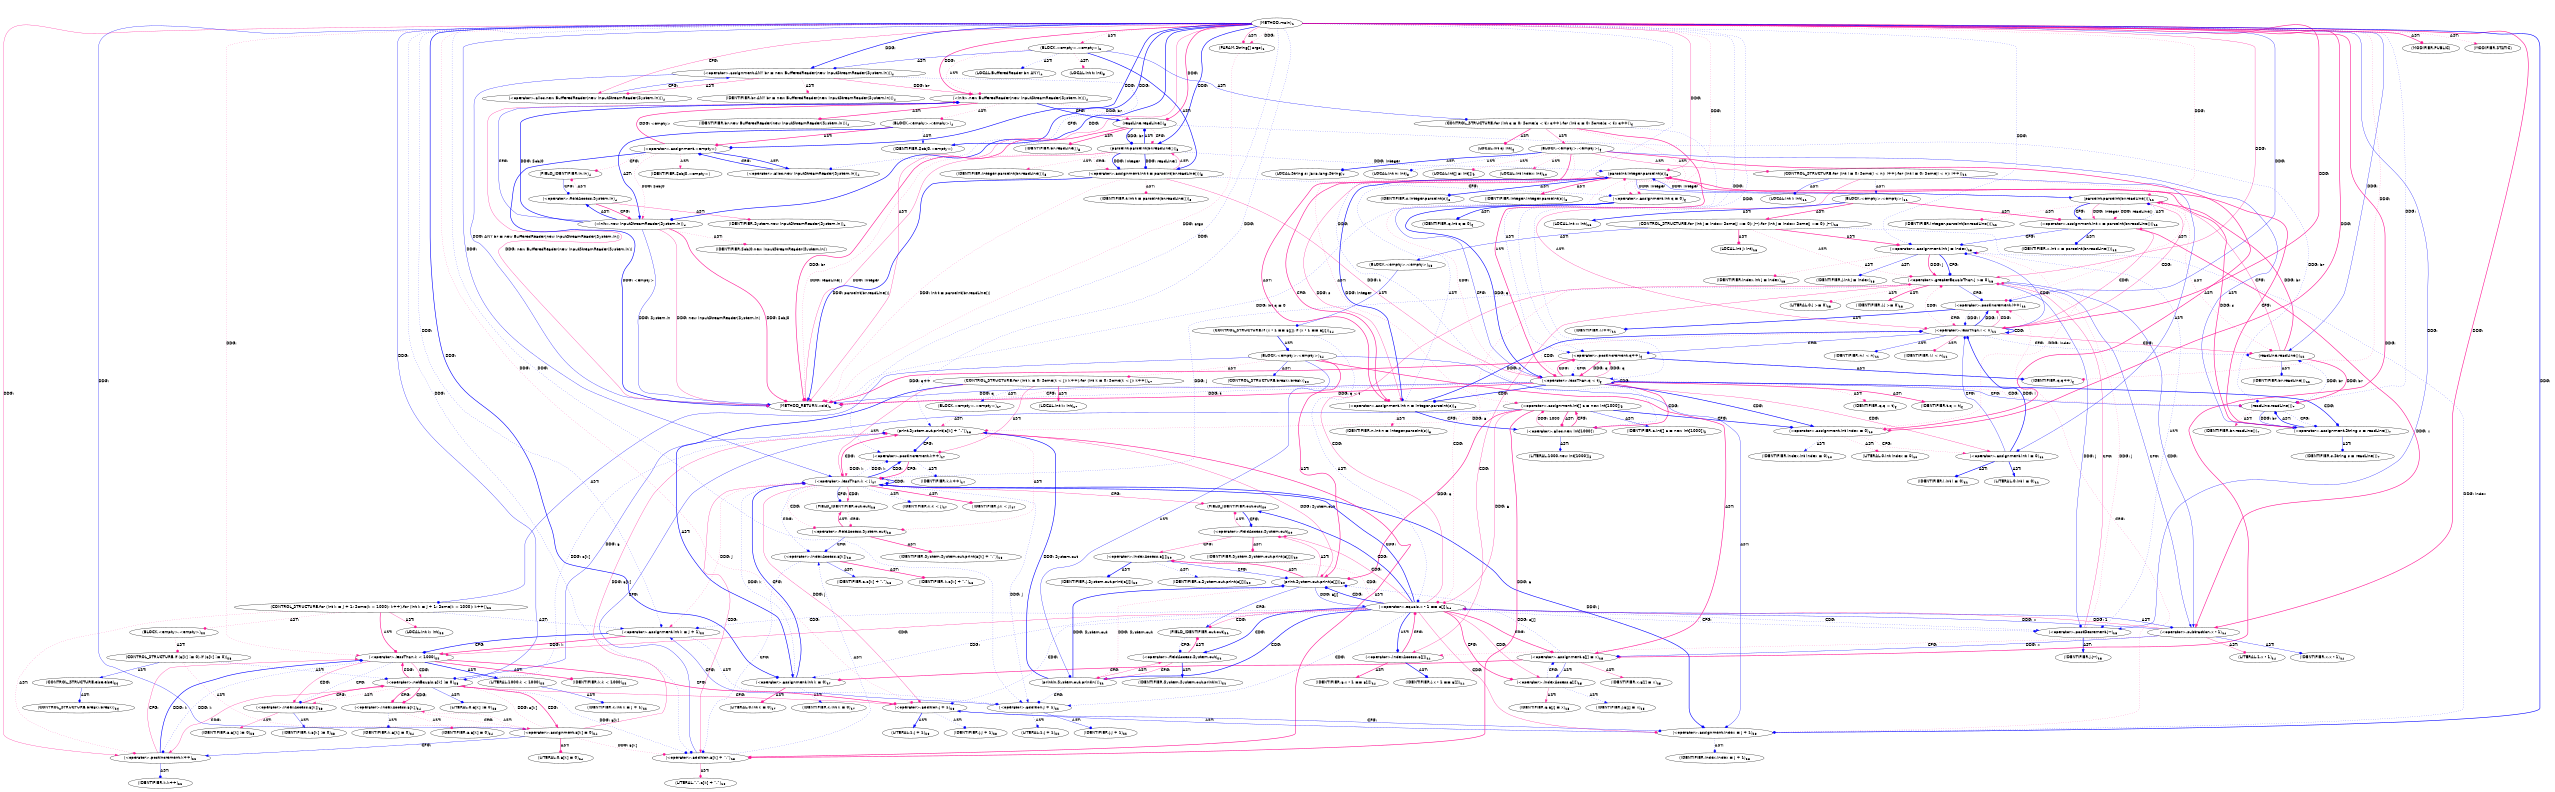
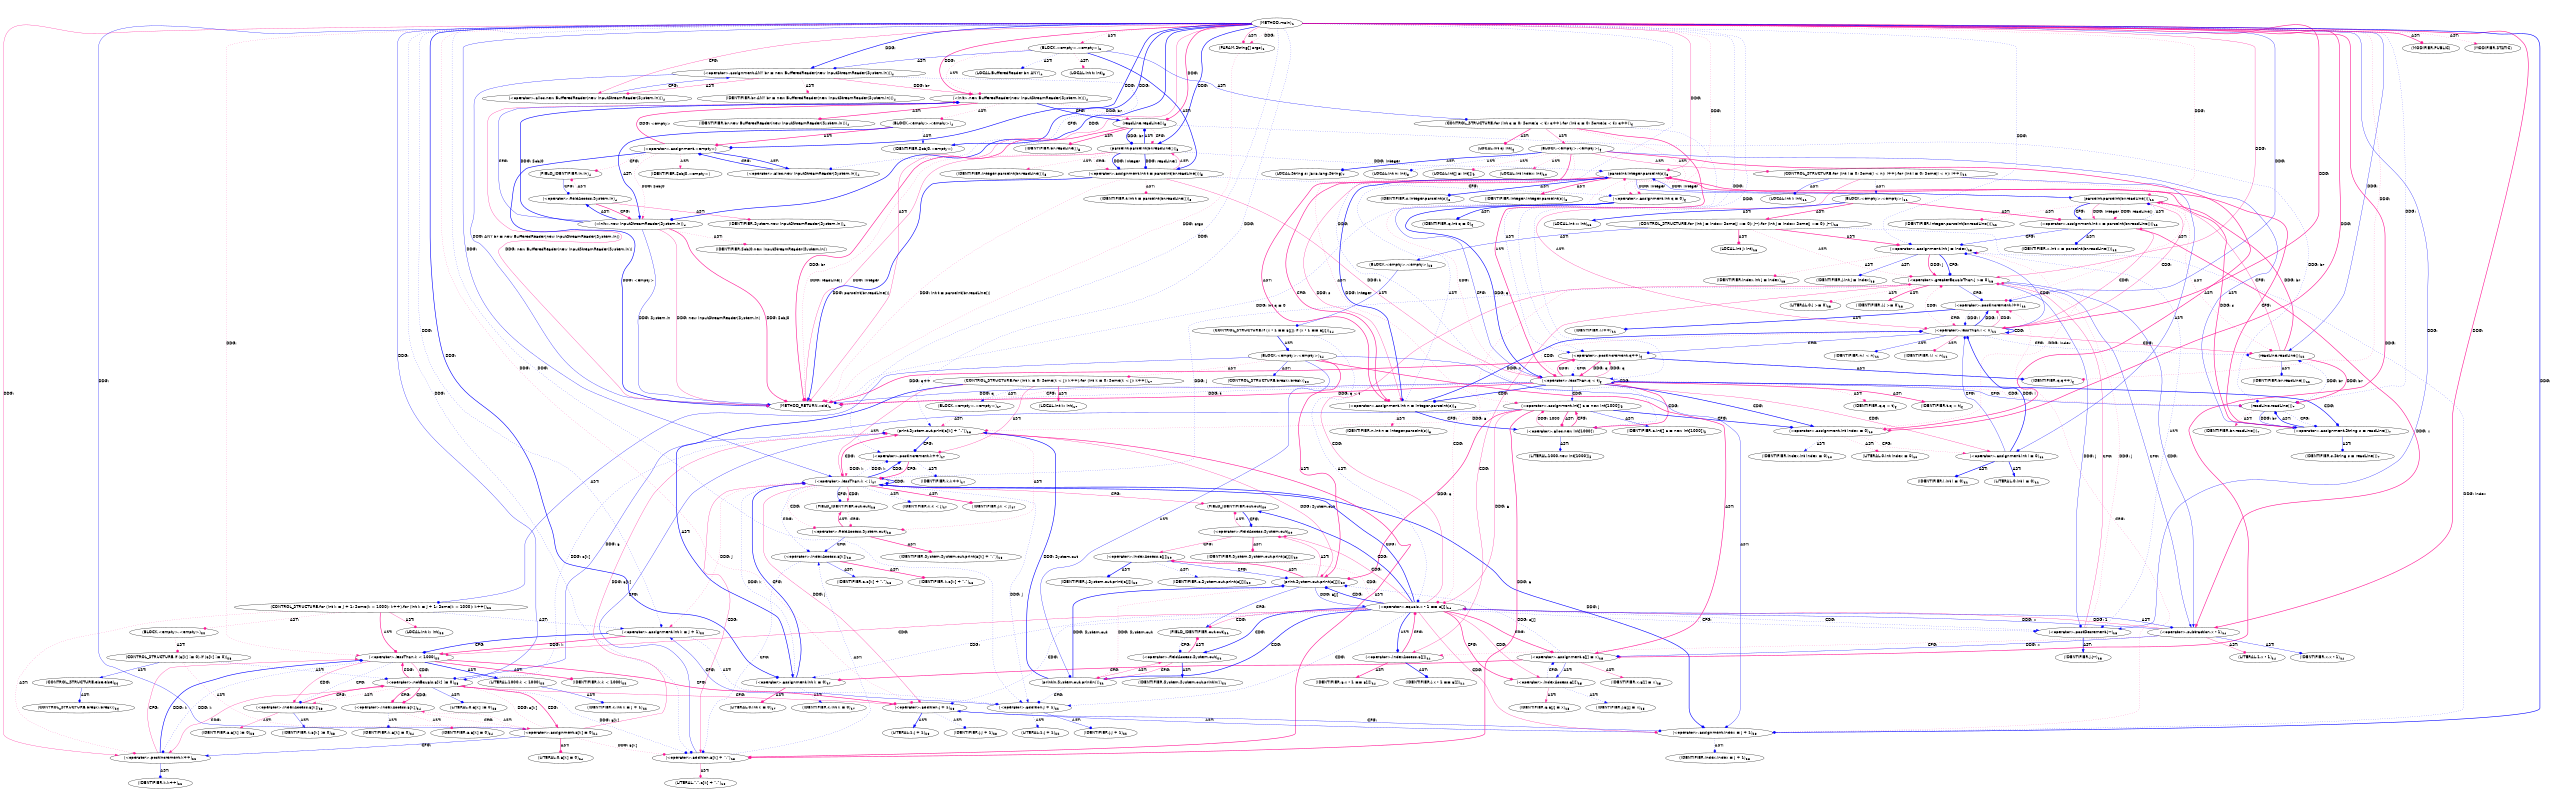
edge "(<operator>.lessThan,q < t)" -> "(<operator>.assignment,int[] a = new int[1000])": added, label "CDG:"
edge "(<operator>.equals,x - 1 == a[j])" -> "(<operator>.assignment,int k = j + 1)": removed, label "CDG:"
